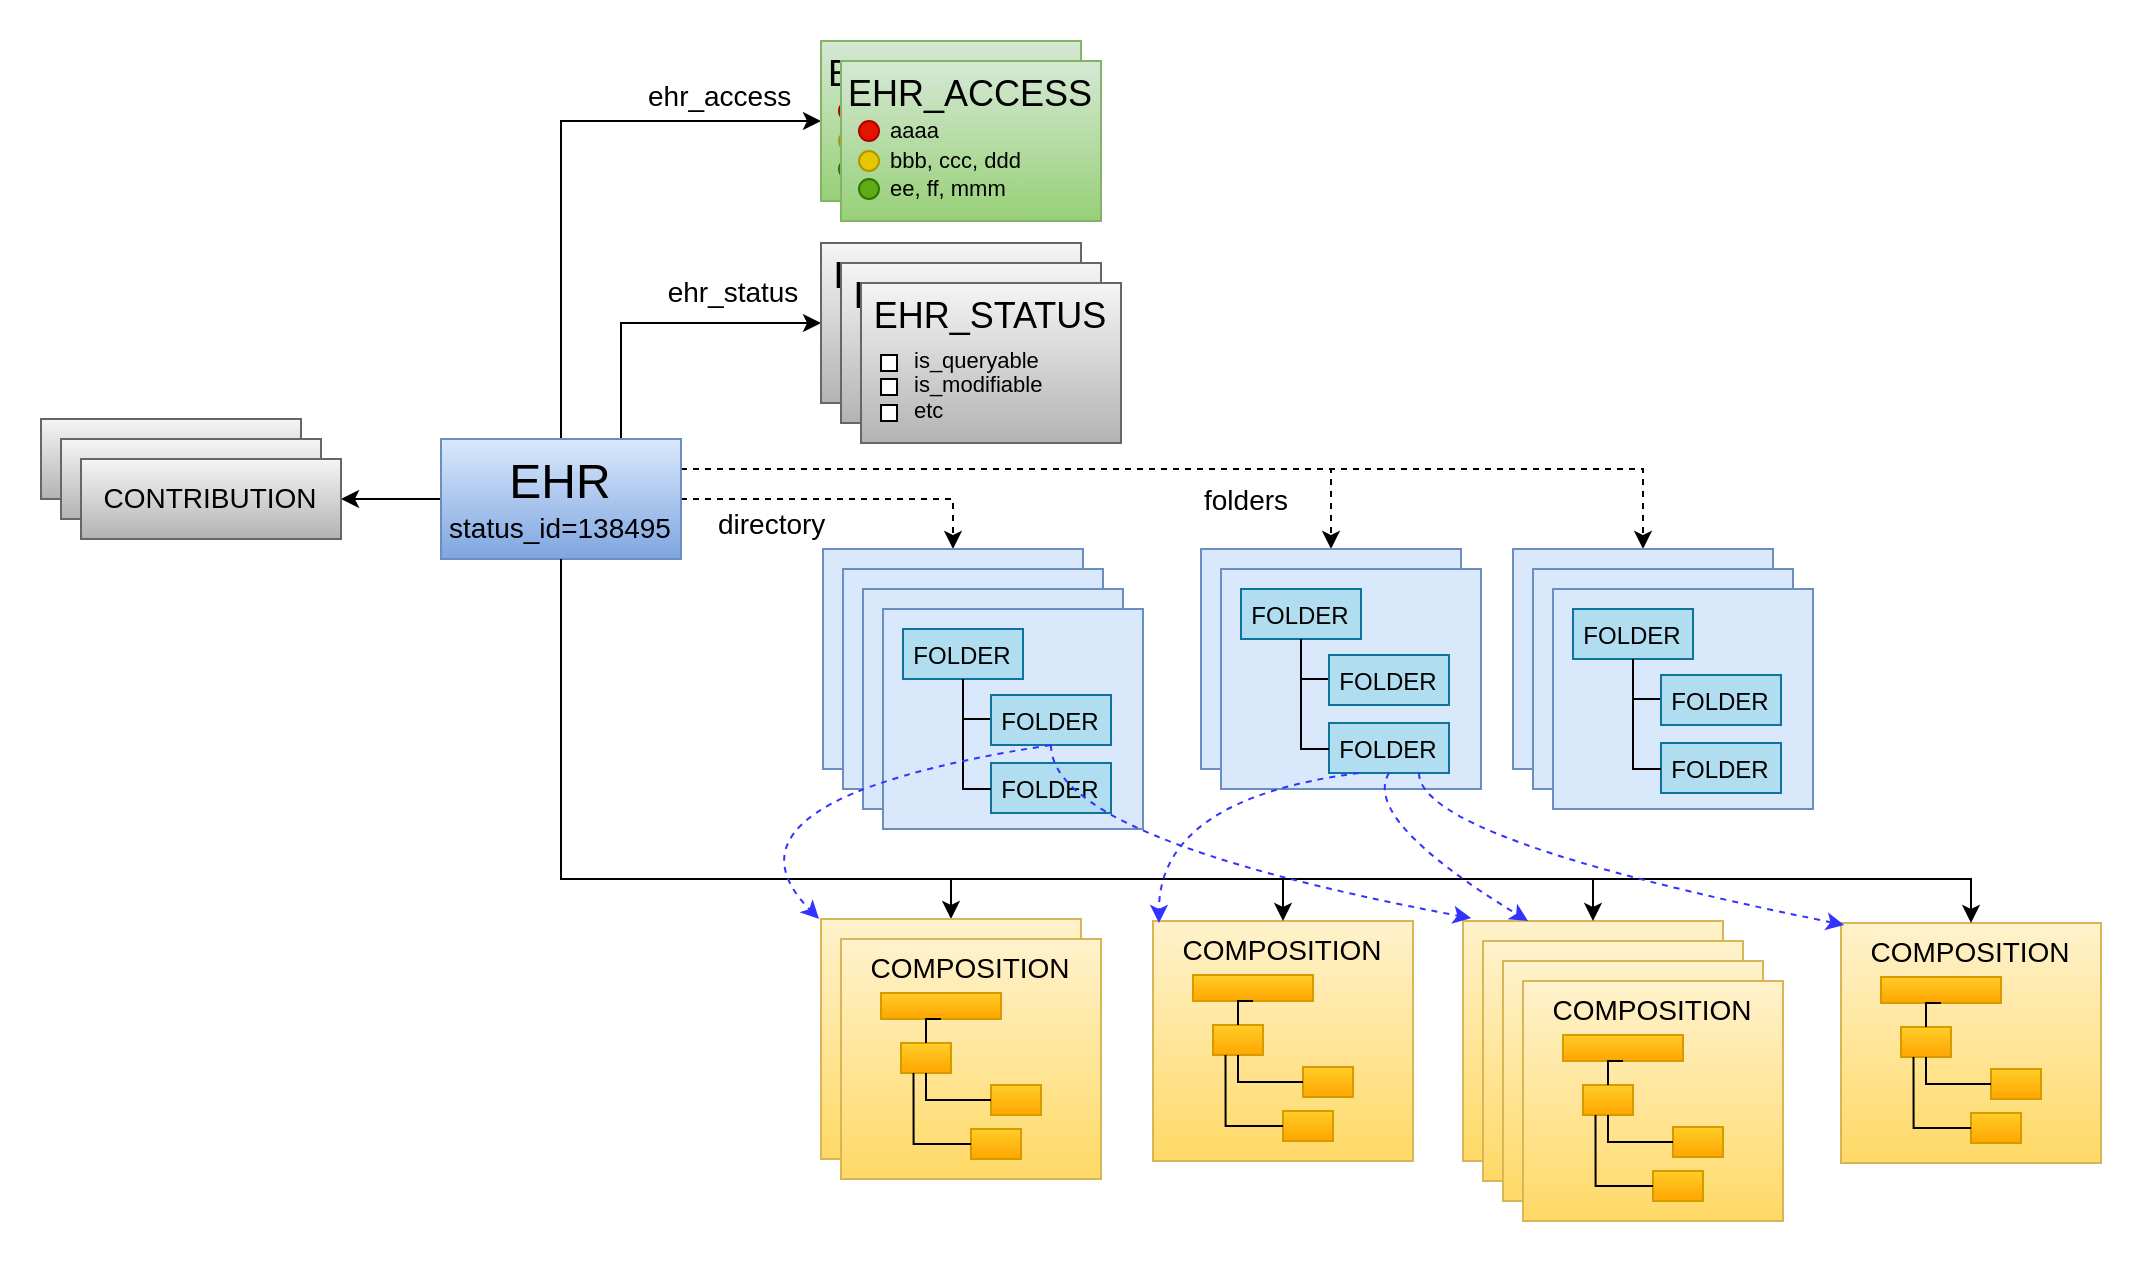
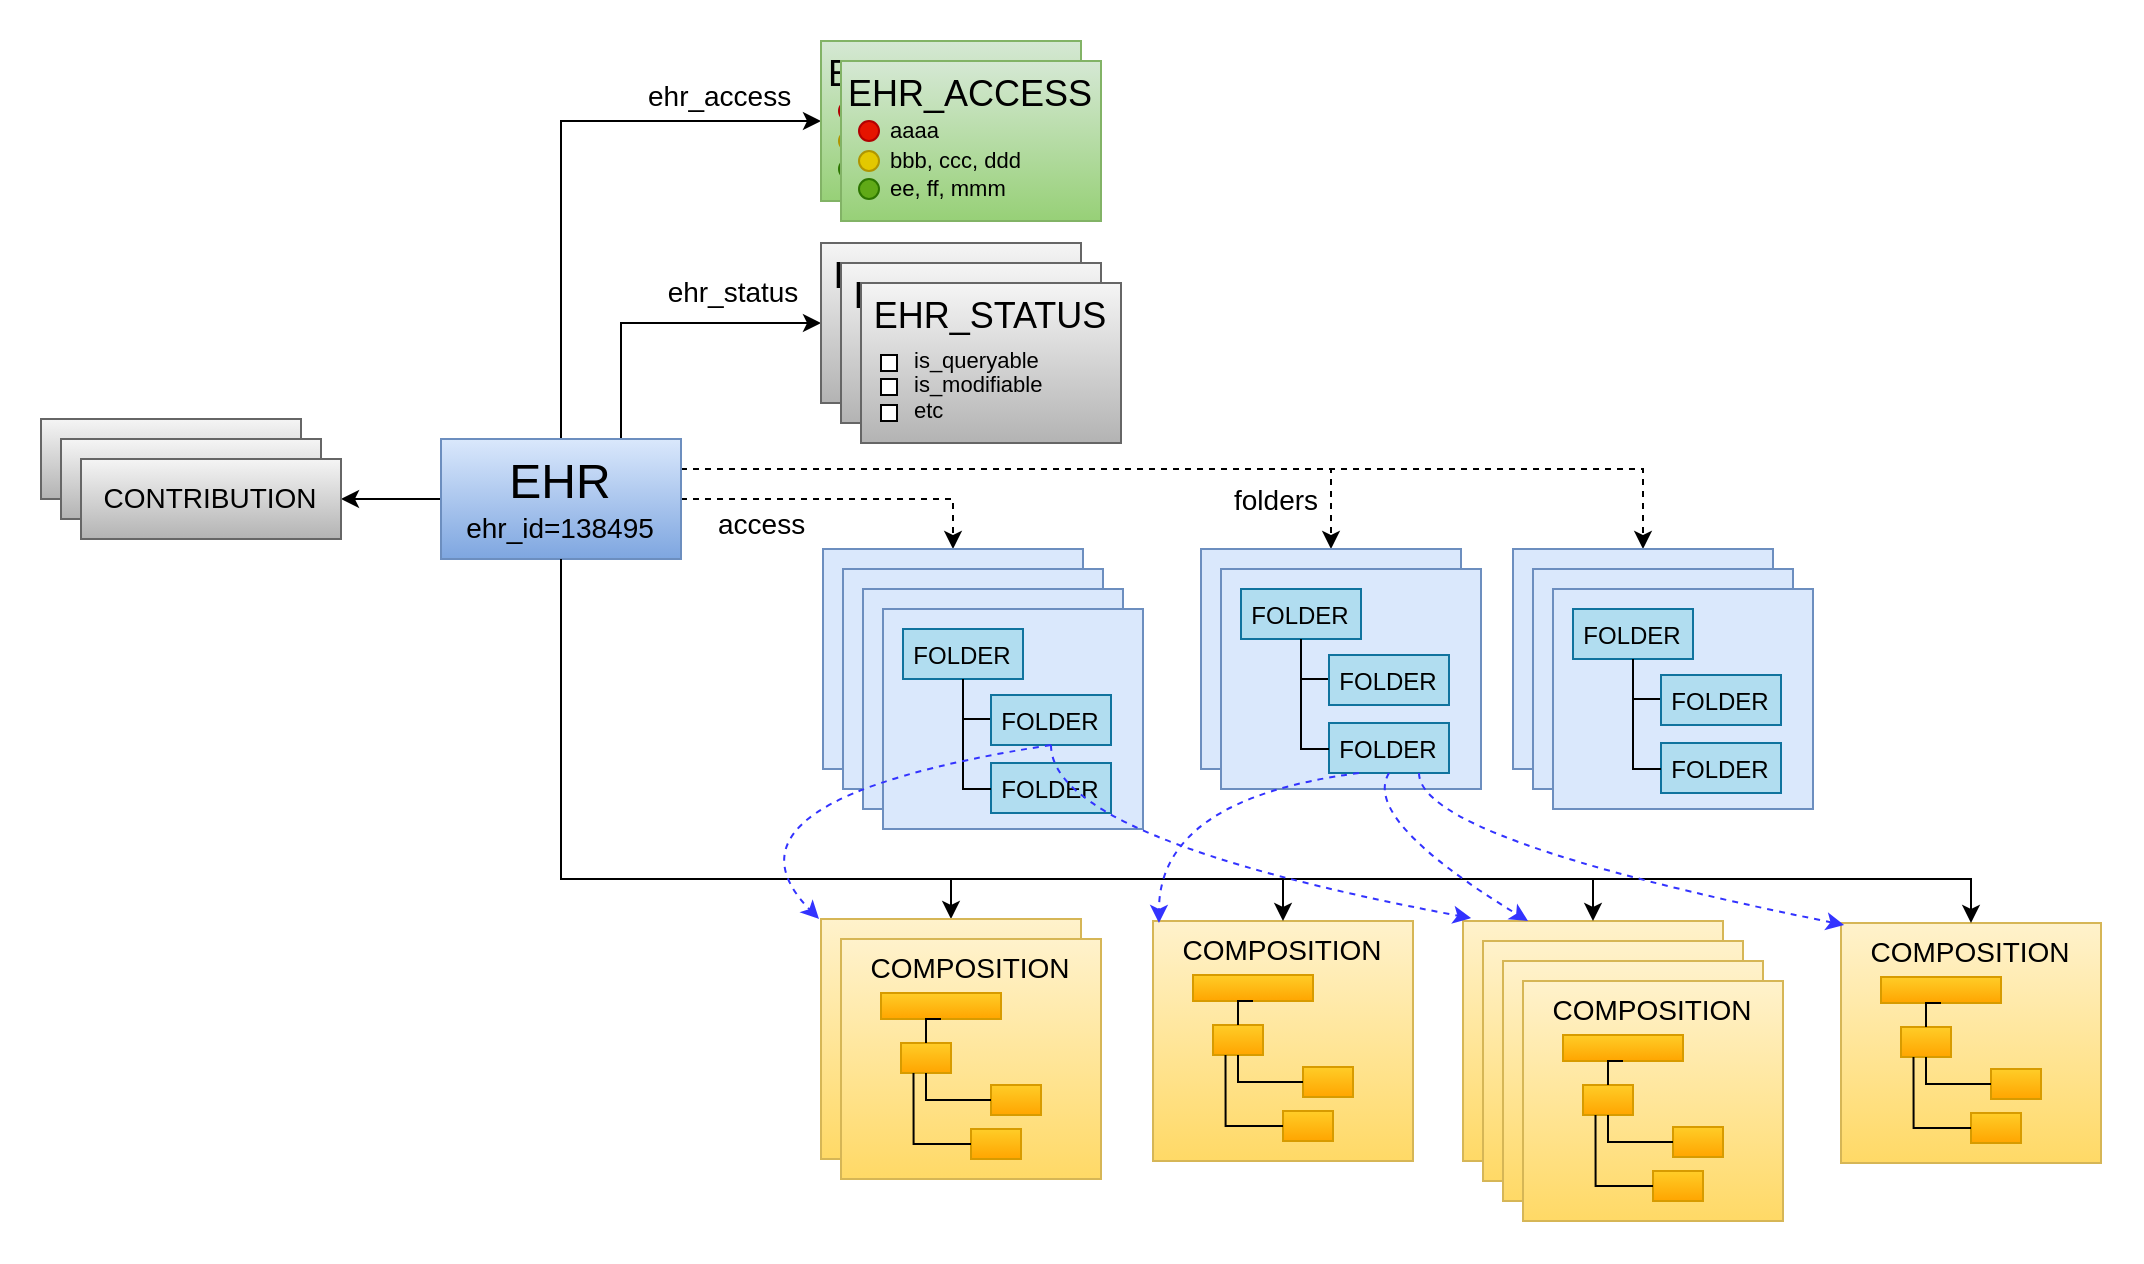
node "EHRstatus_id=138495": label "EHRstatus_id=138495" -> "EHRehr_id=138495"
node "folders": moved (1261, 499) -> (1291, 499)
node "directory": label "directory" -> "access"
